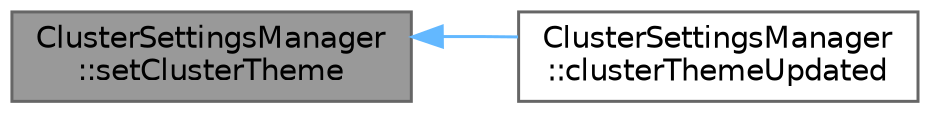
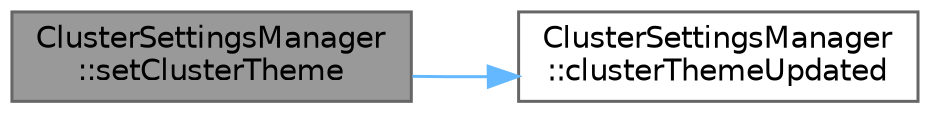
edge "ClusterSettingsManager ::clusterThemeUpdated" -> "ClusterSettingsManager ::setClusterTheme": reversed
